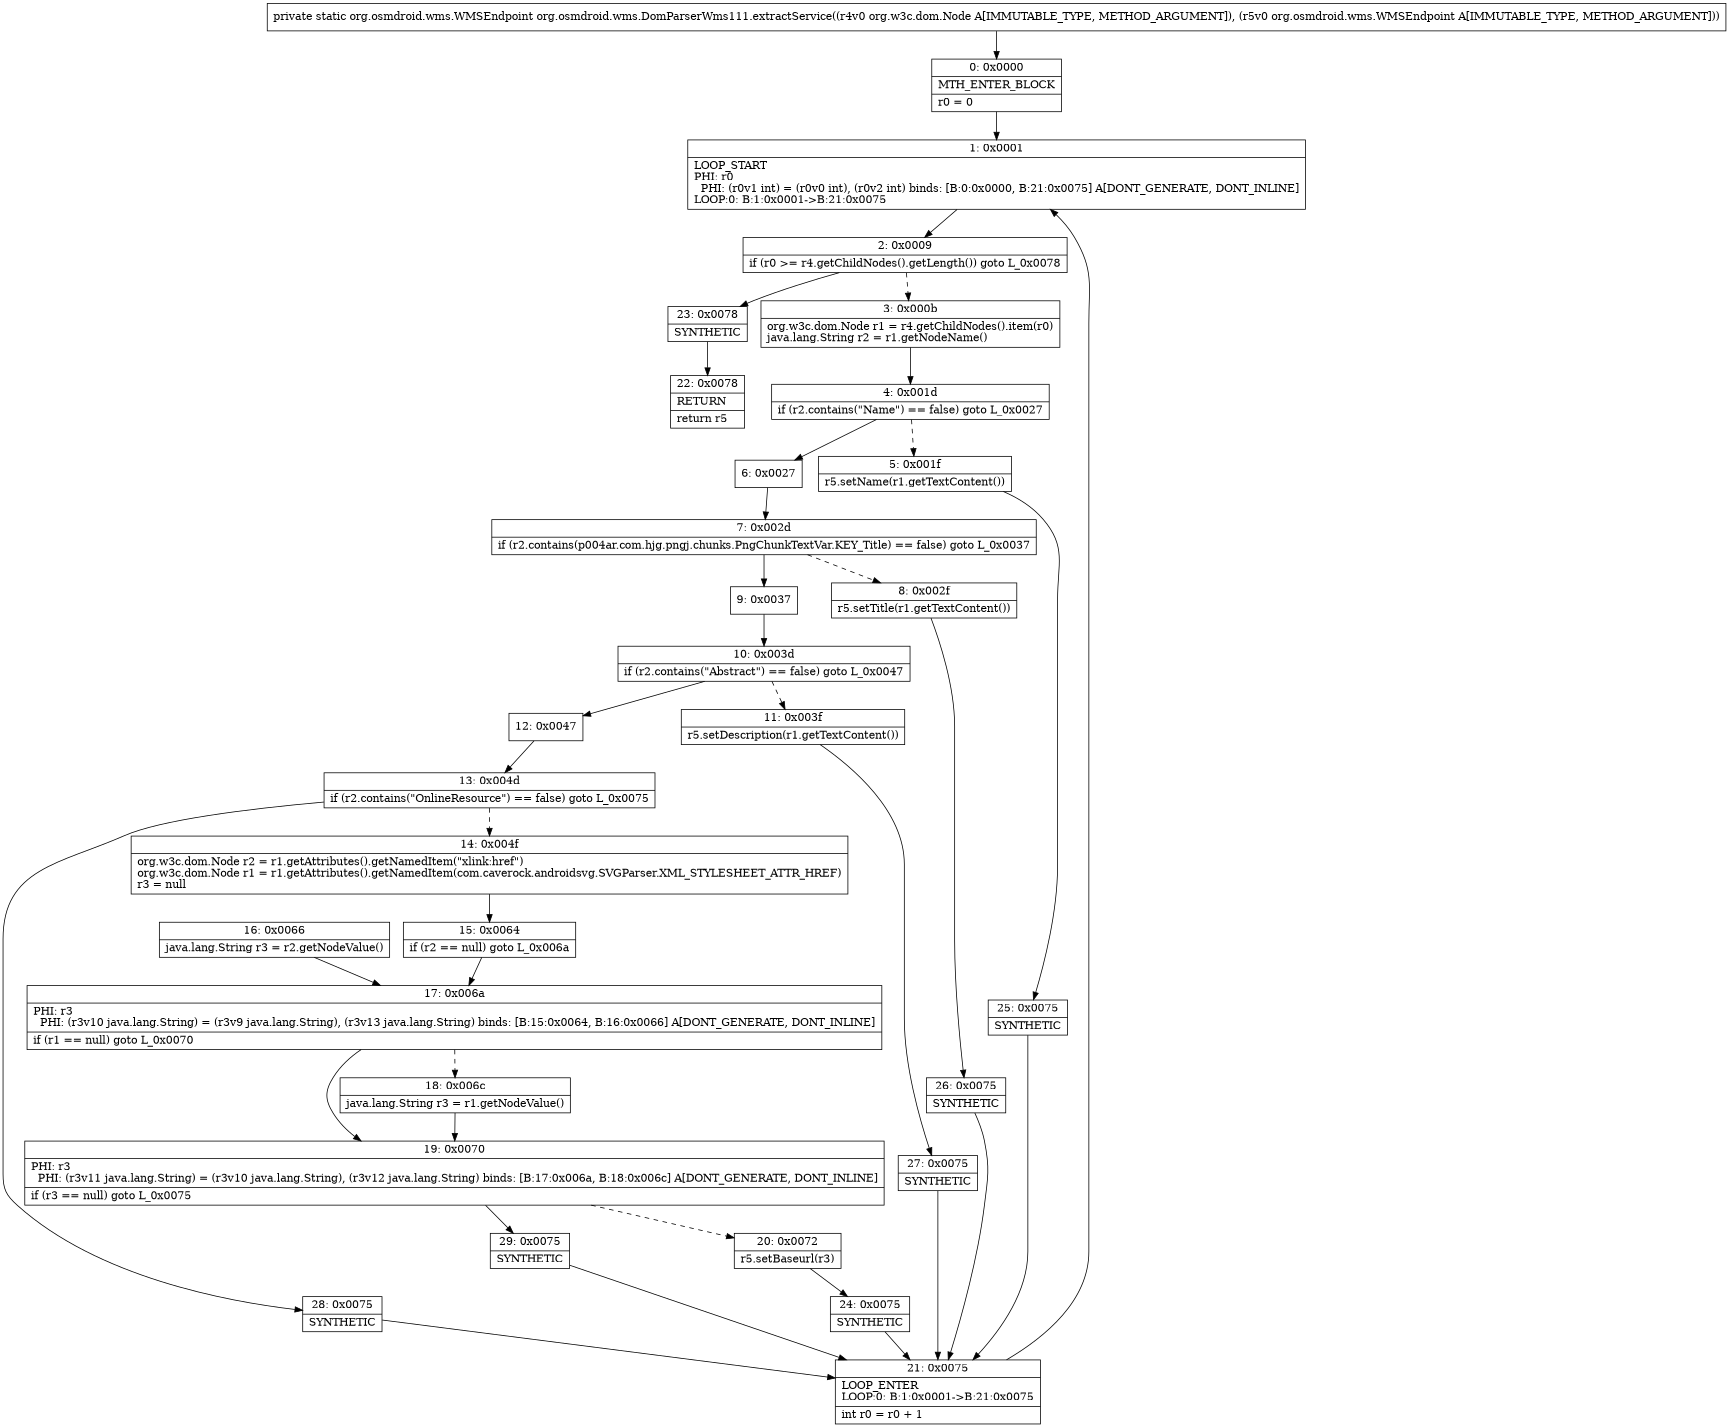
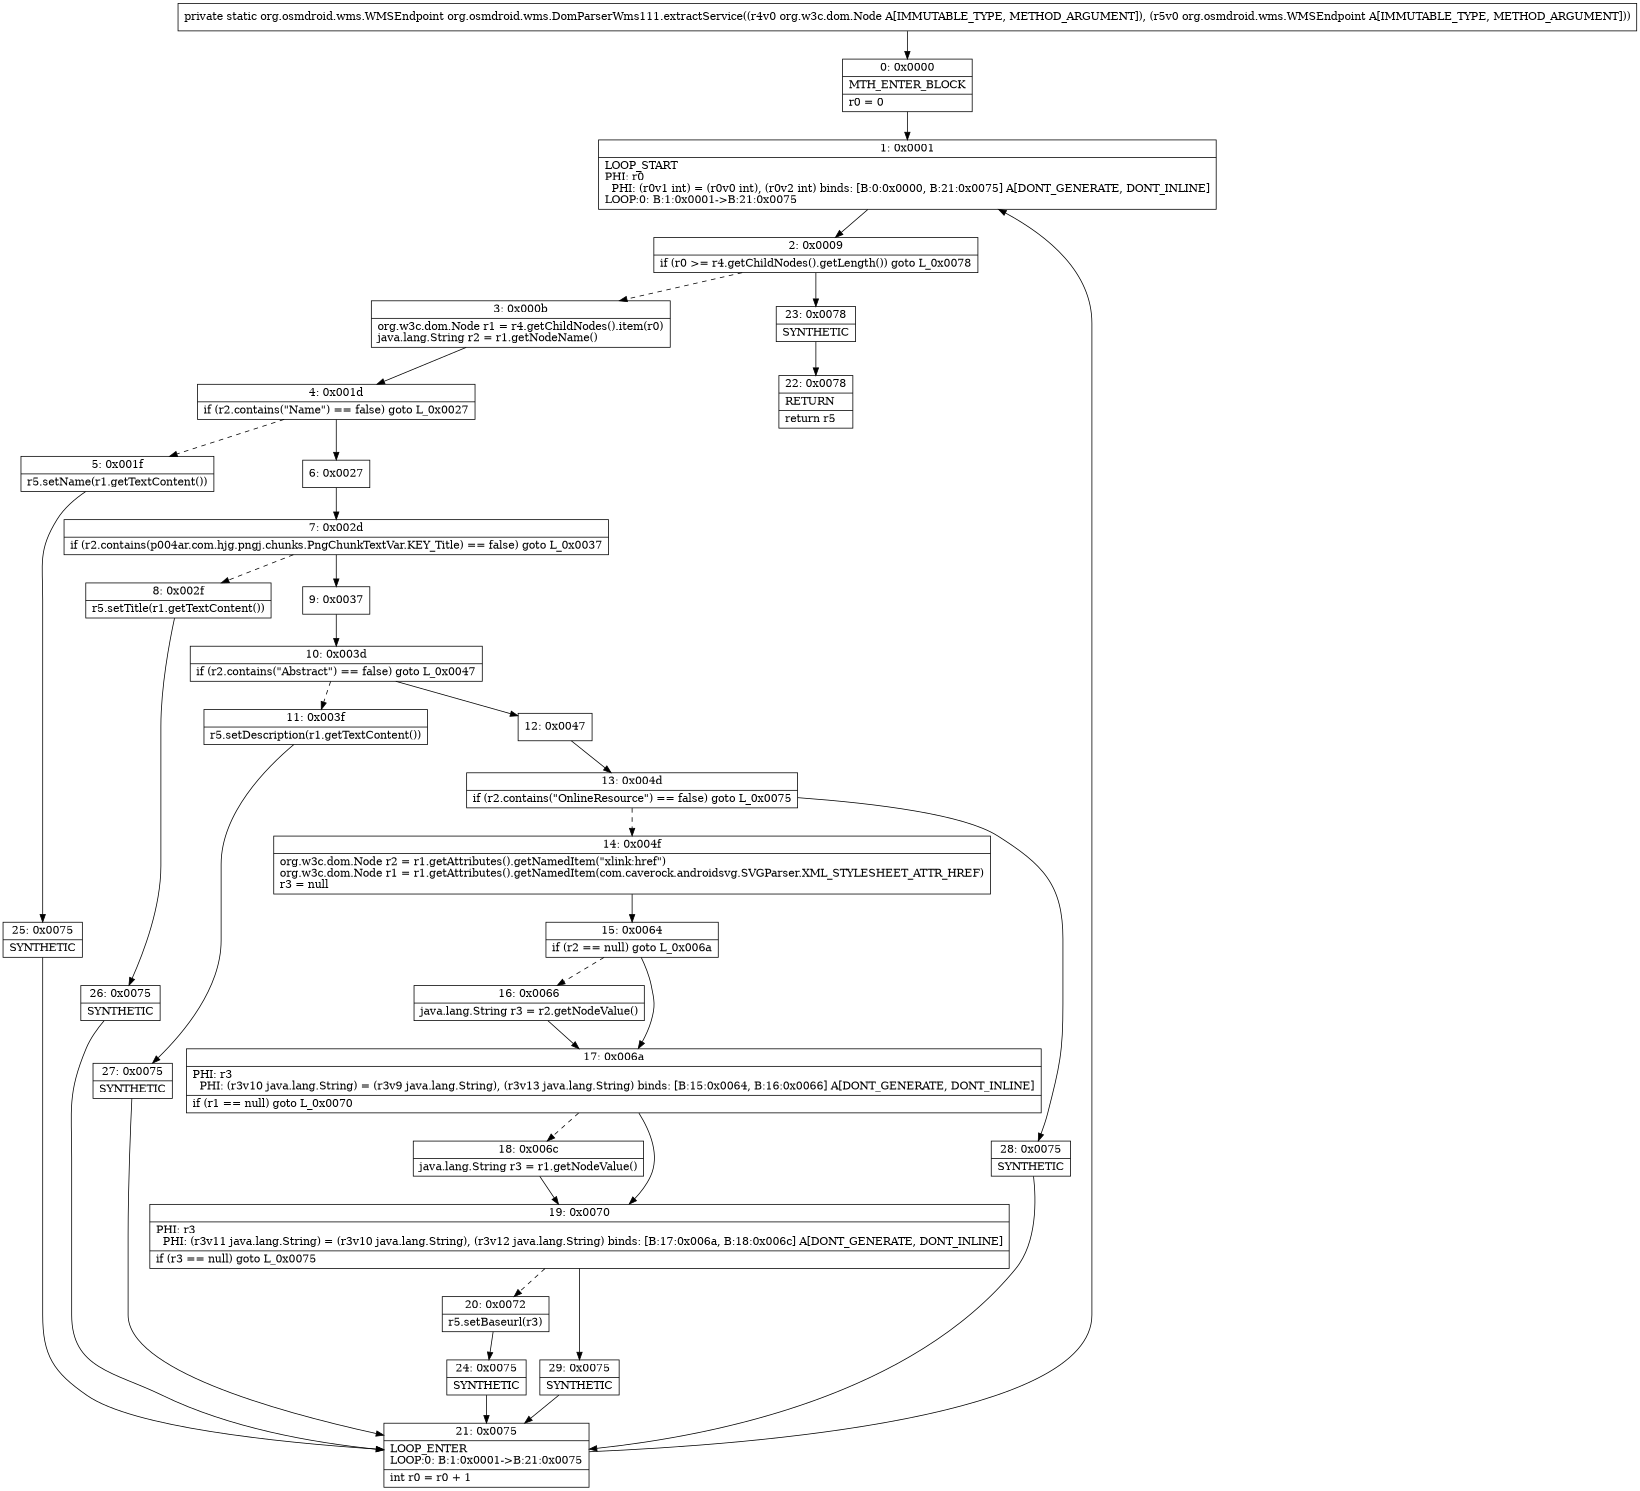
edge "15: 0x0064" -> "16: 0x0066": added
